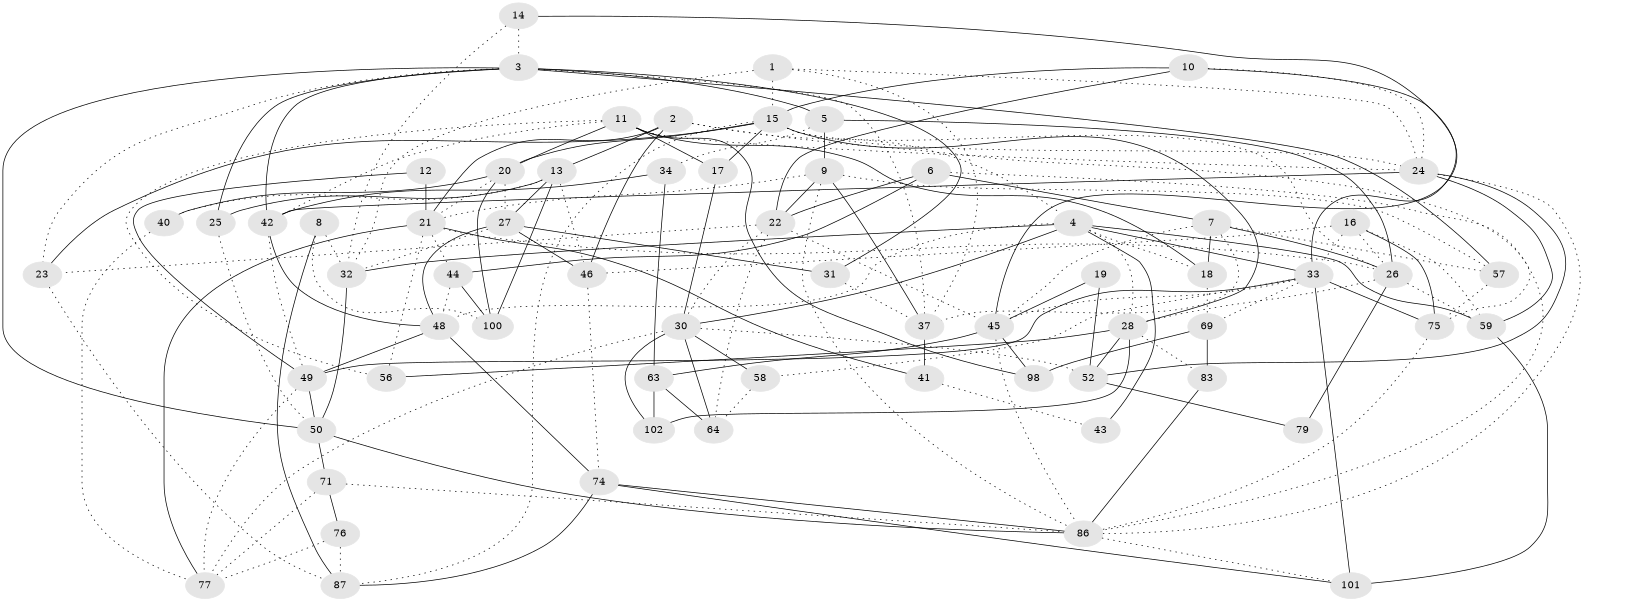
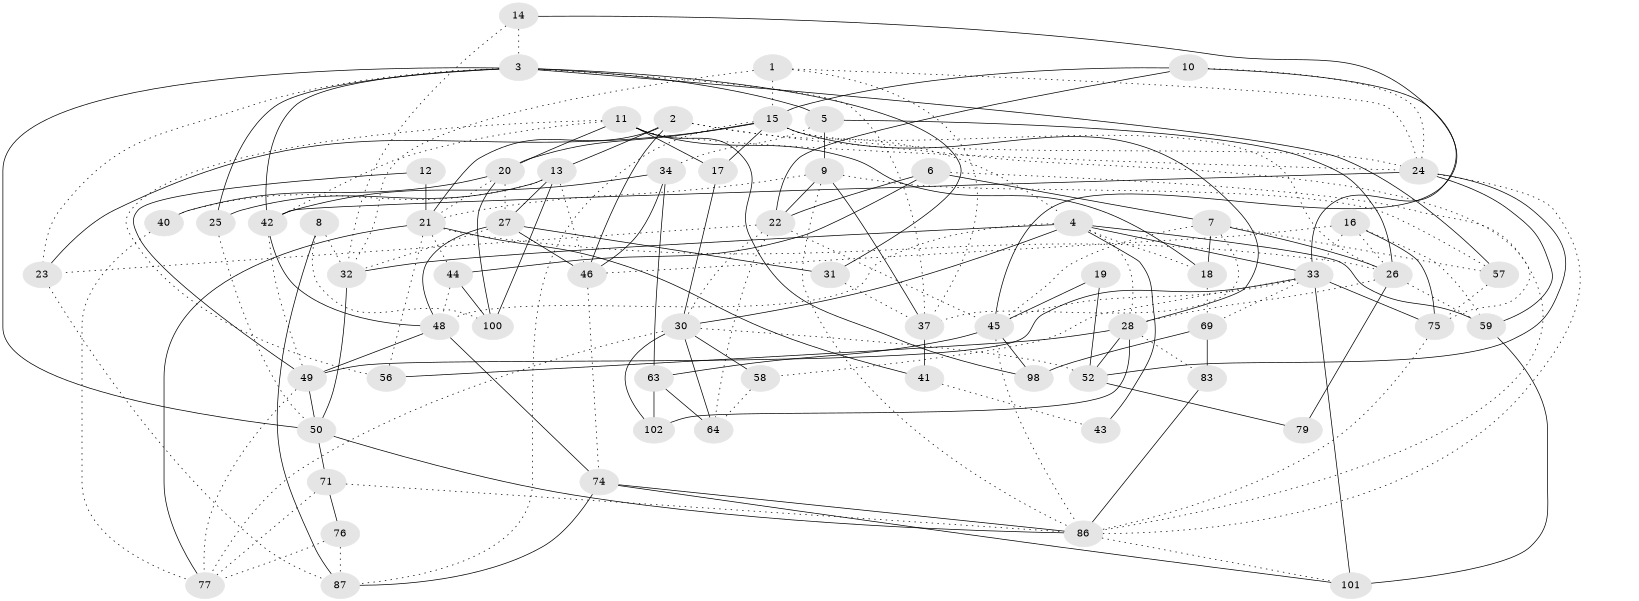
edge "34" -- "46": added
